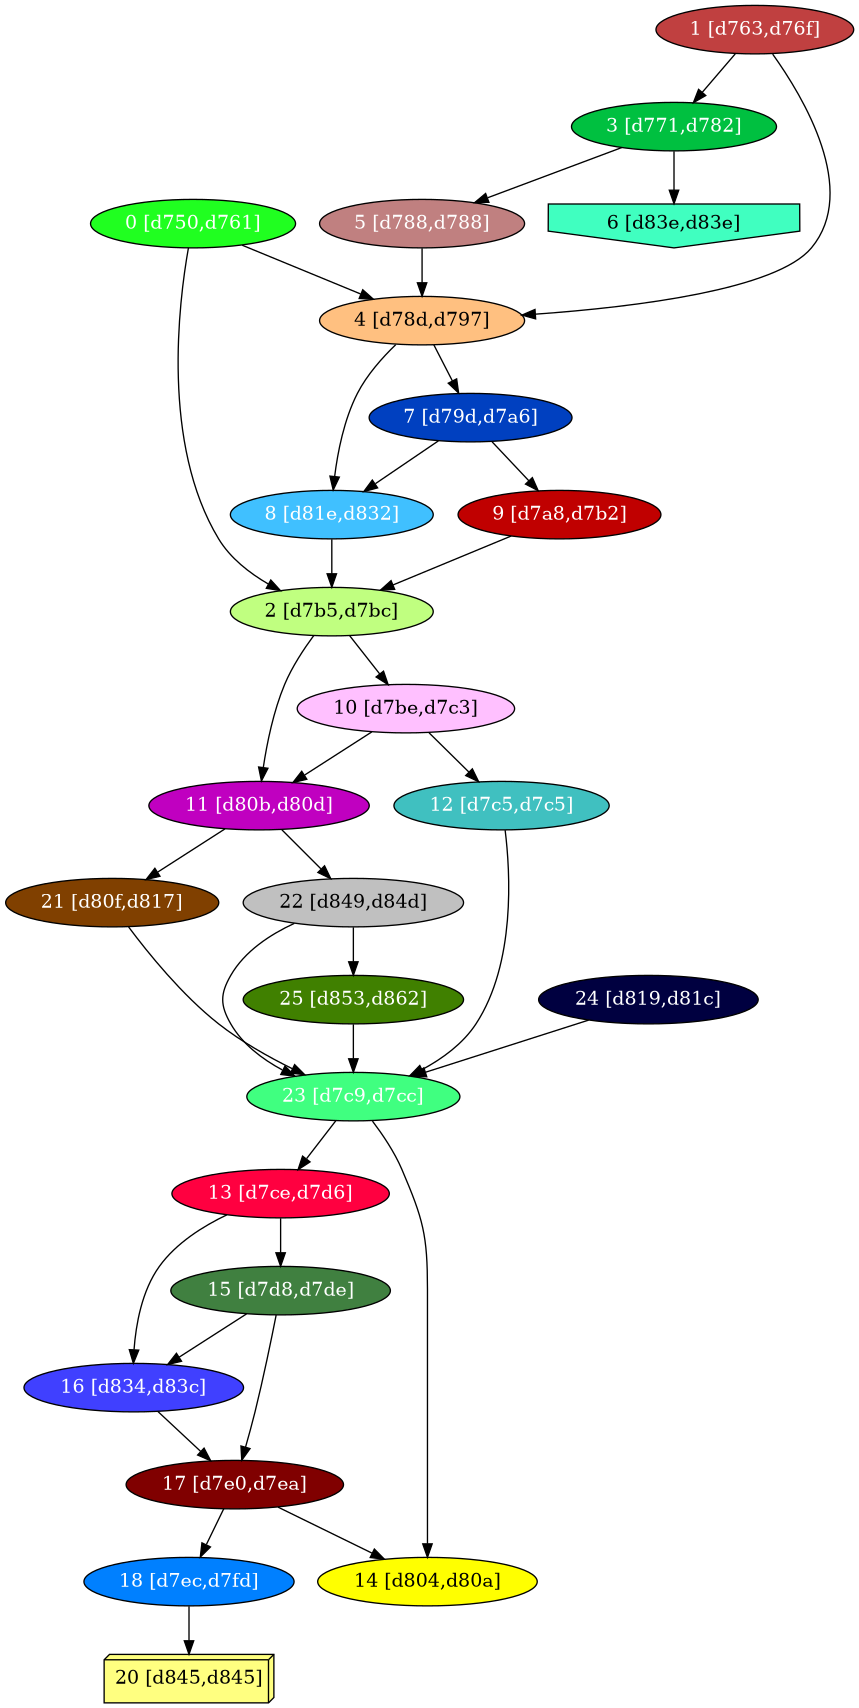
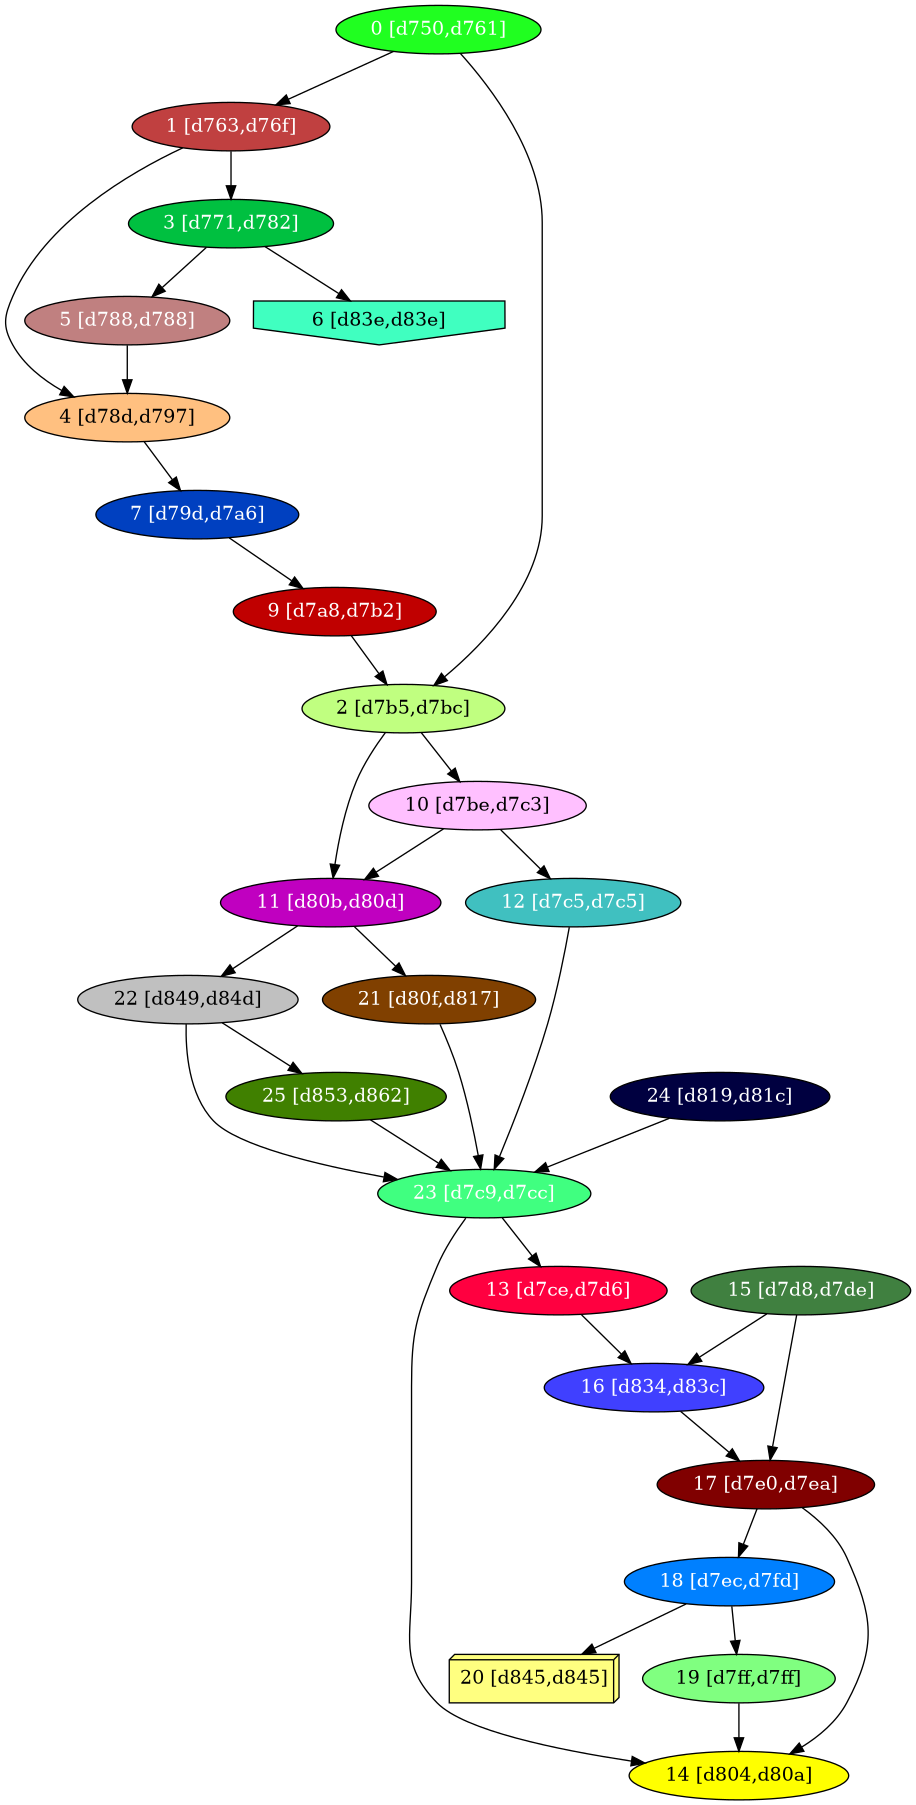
edge "0 [d750,d761]" -> "4 [d78d,d797]": now "0 [d750,d761]" -> "1 [d763,d76f]"
node "8 [d81e,d832]": removed
edge "13 [d7ce,d7d6]" -> "15 [d7d8,d7de]": removed
node "19 [d7ff,d7ff]": added
